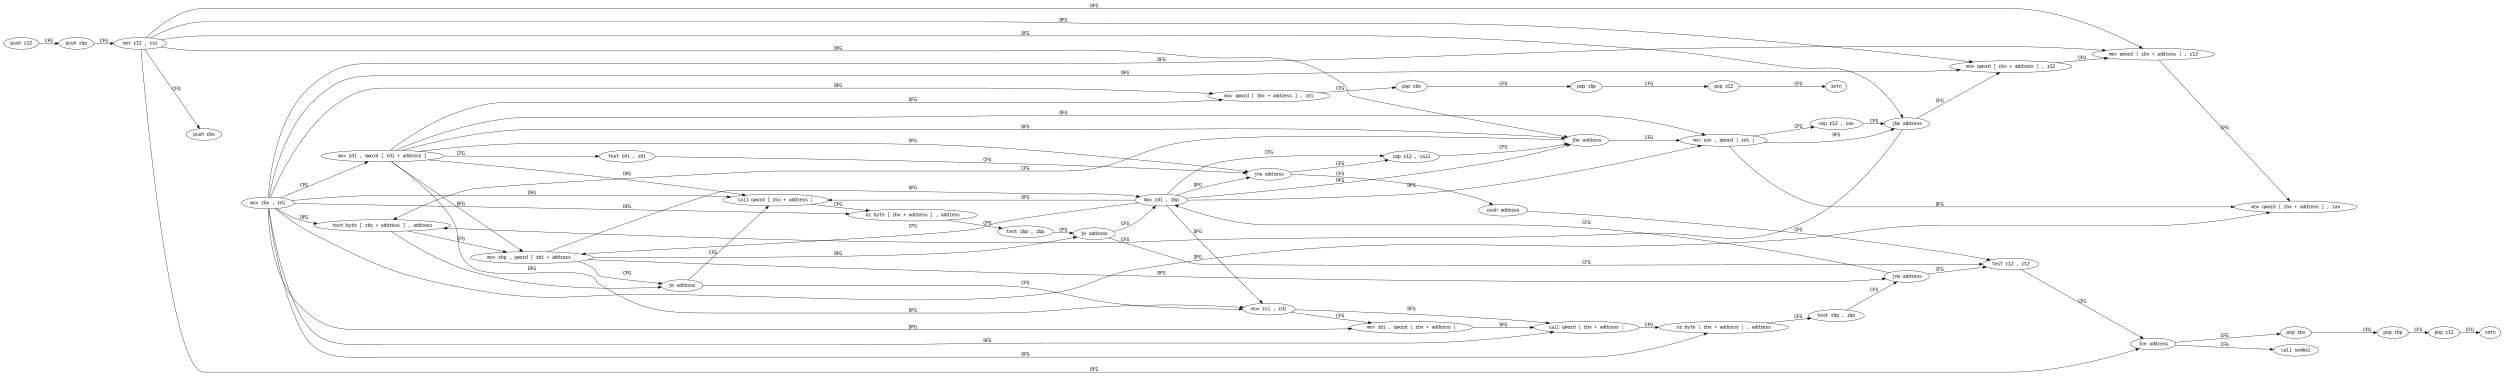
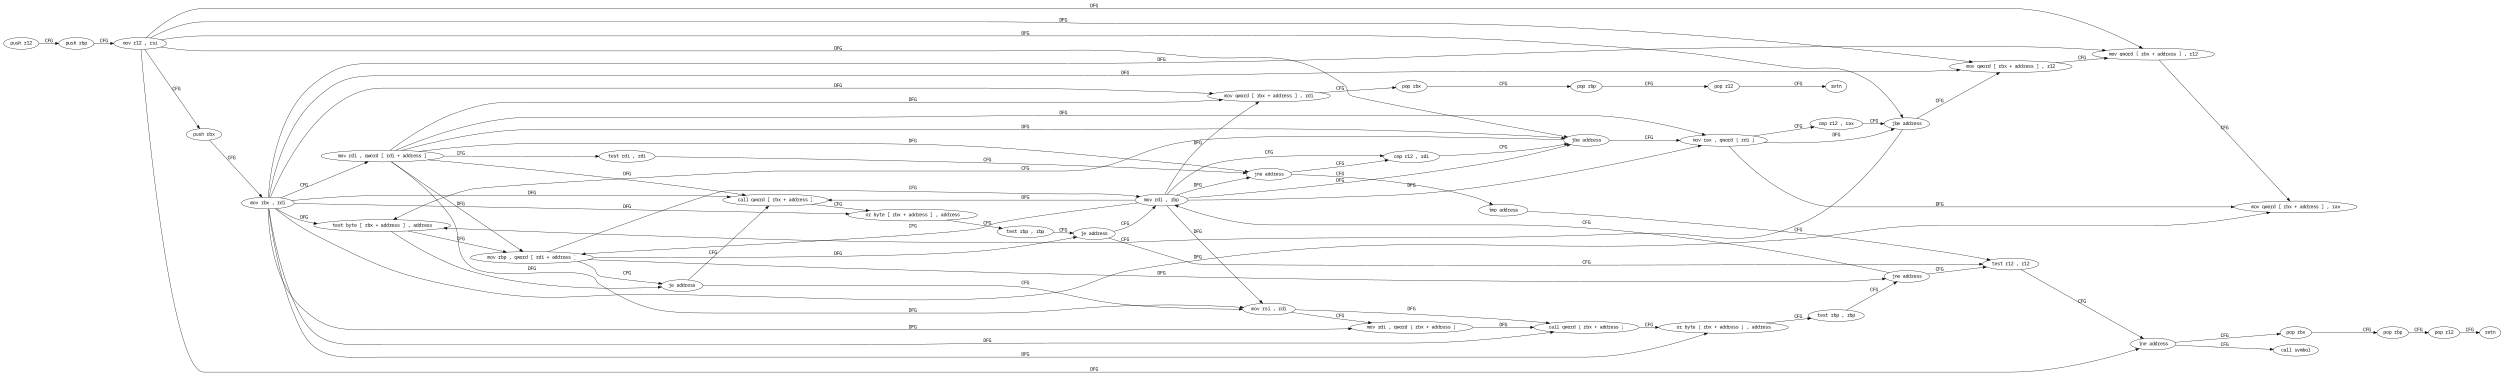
edge "mov rdi , rbp" -> "mov qword [ rbx + address ] , rdi": added, label "DFG"
node "cmp r12 , call": label "cmp r12 , call" -> "cmp r12 , rdi"
edge "push rbx" -> "mov rbx , rdi": added, label "CFG"
edge "mov rbp , qword [ rdi + address ]" -> "mov rdi , rbp": label "DFG" -> "CFG"
node "push address": label "push address" -> "jmp address"
